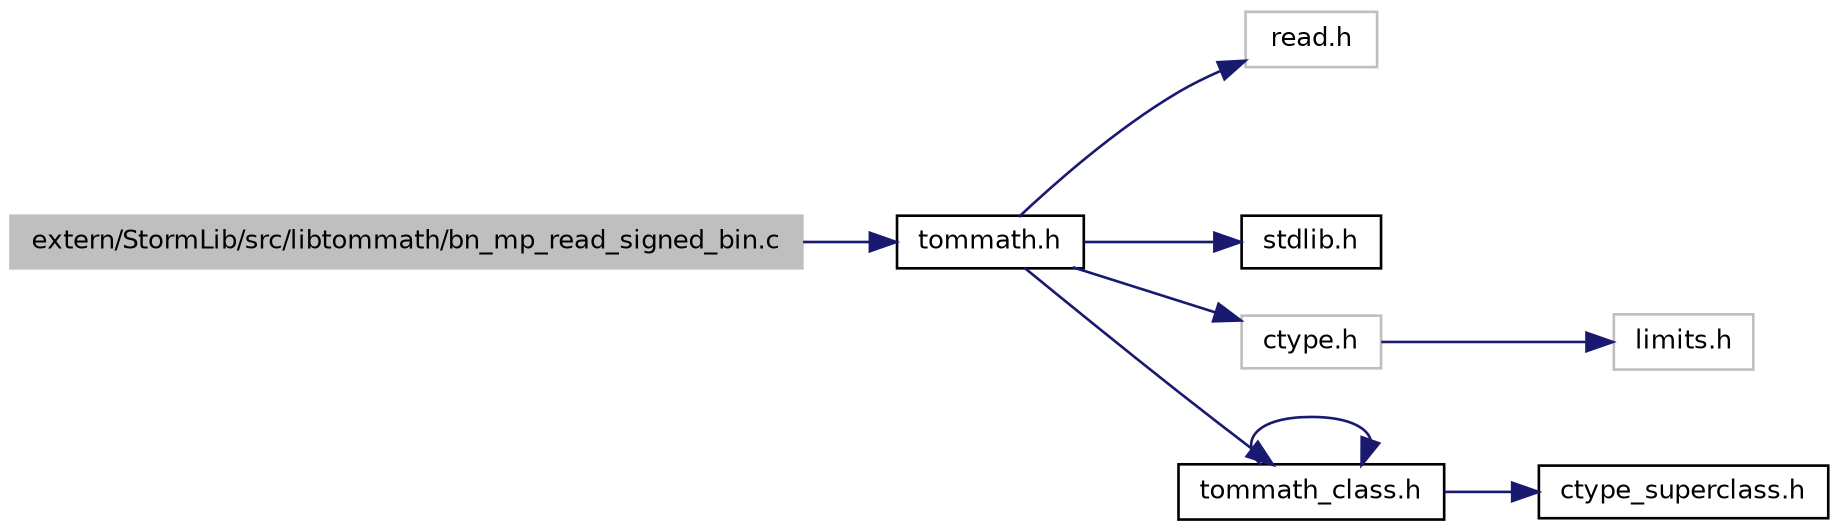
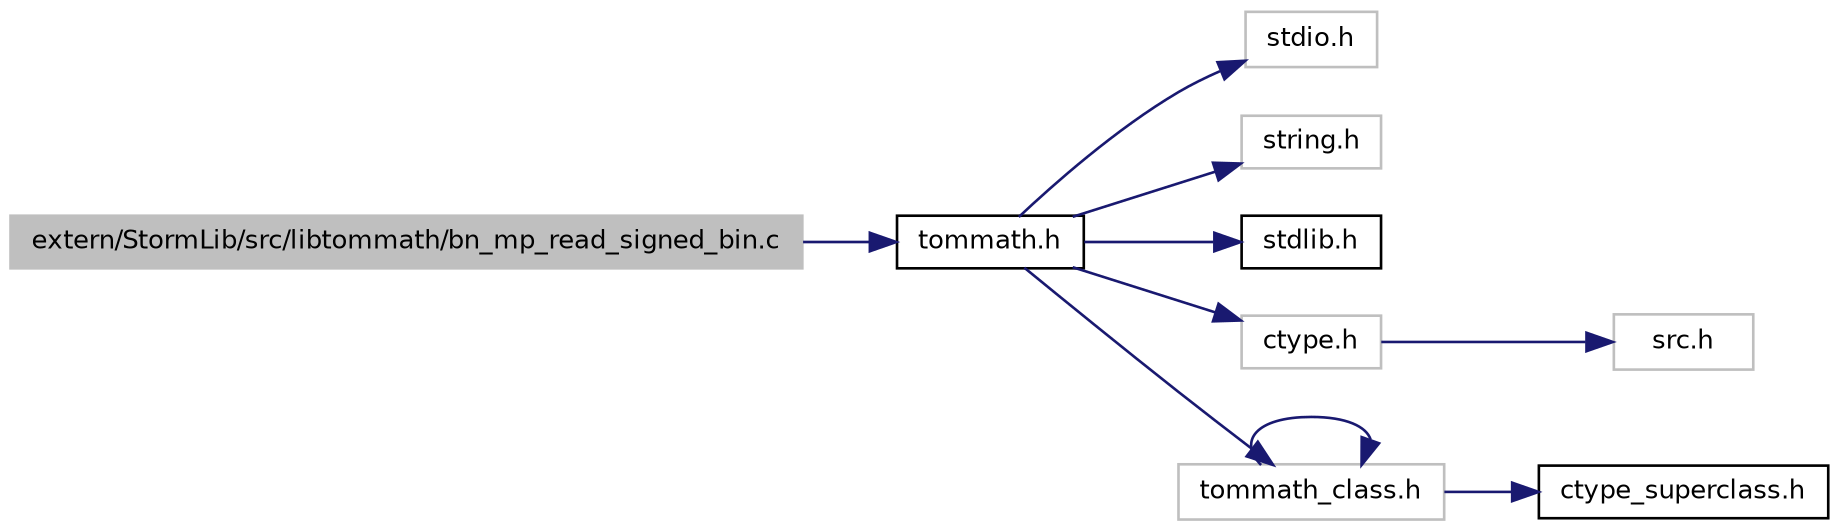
node "read.h": label "read.h" -> "stdio.h"
node "string.h": added
node "limits.h": label "limits.h" -> "src.h"
node "tommath_class.h": color black -> grey75
